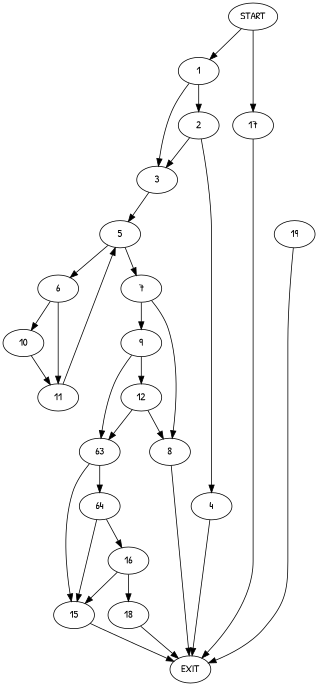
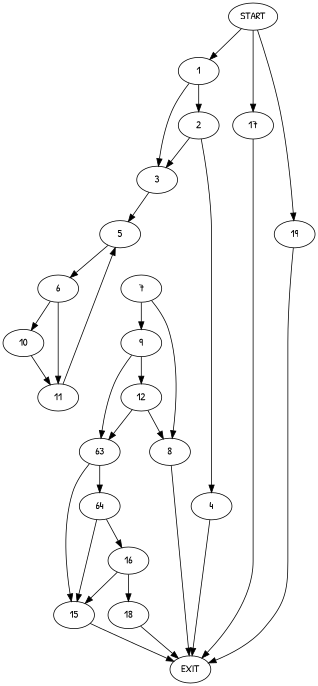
edge "START" -> "19": added
edge "5" -> "7": removed
